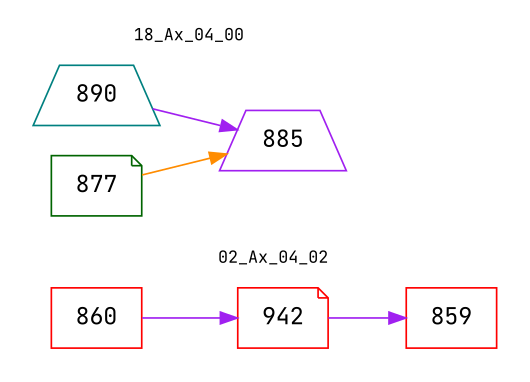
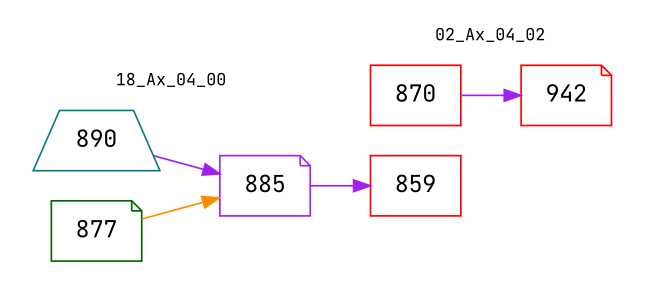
node "885": shape trapezium -> note
node "860": label "860" -> "870"
edge "942" -> "859": now "885" -> "859"
